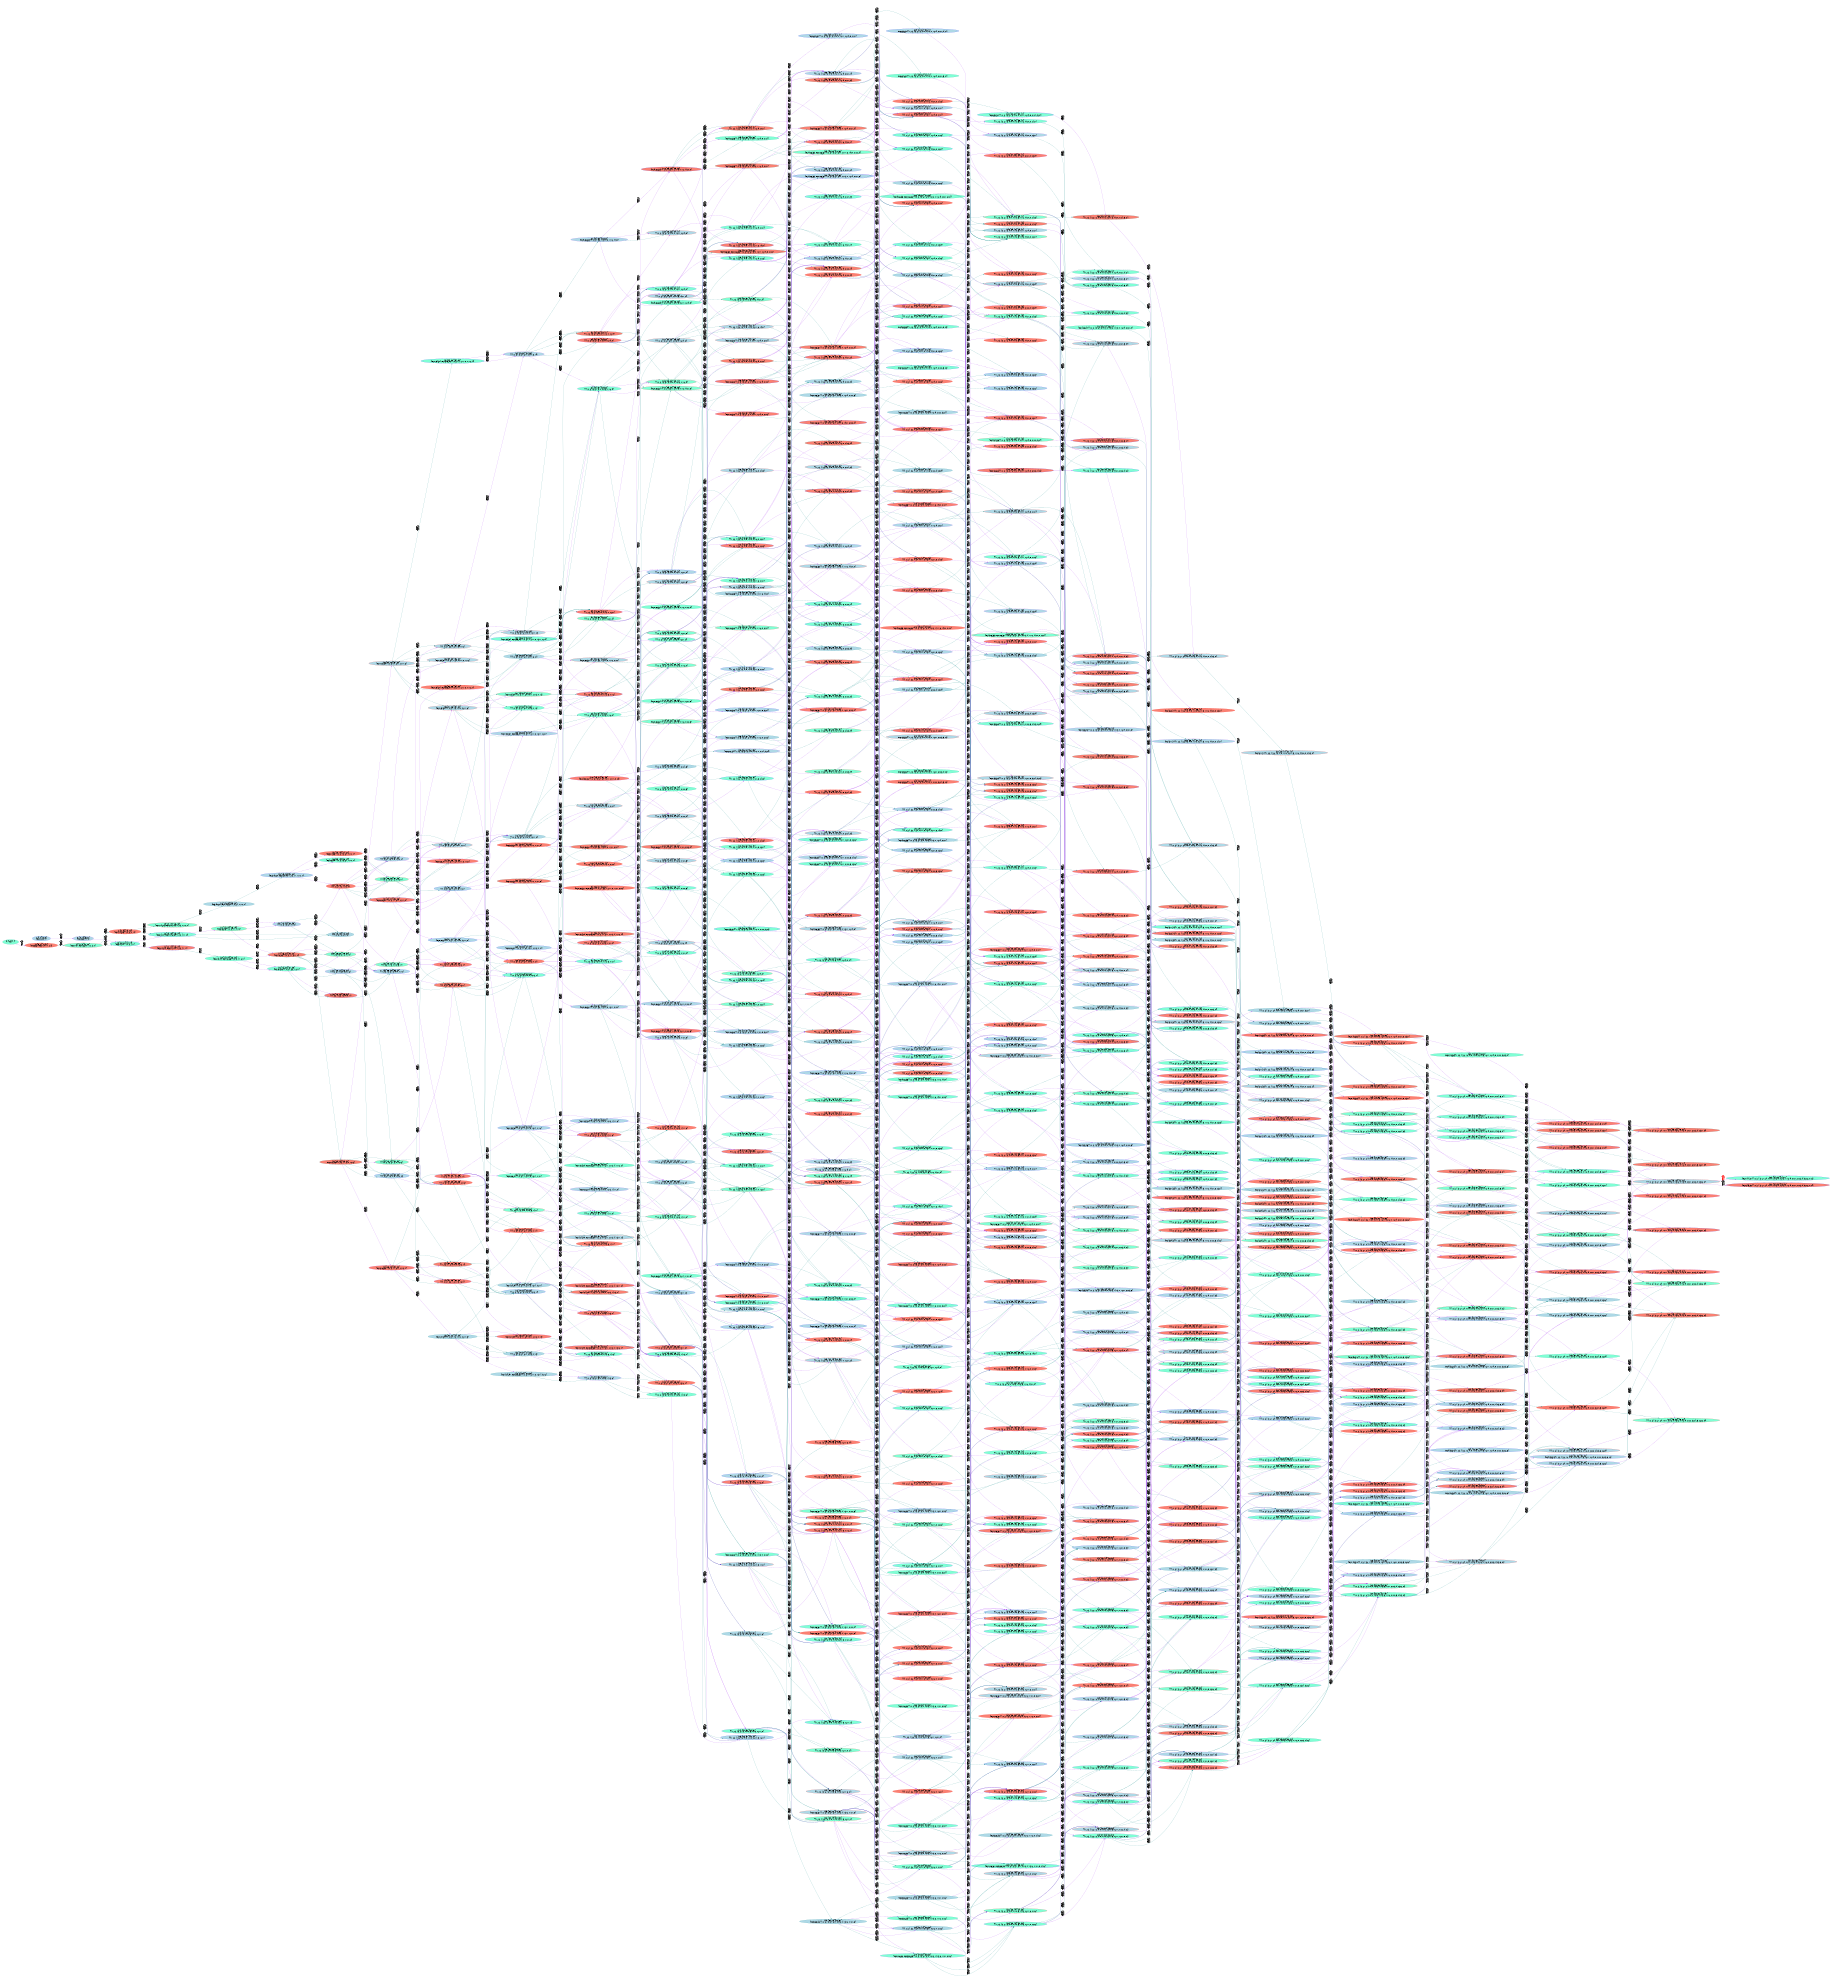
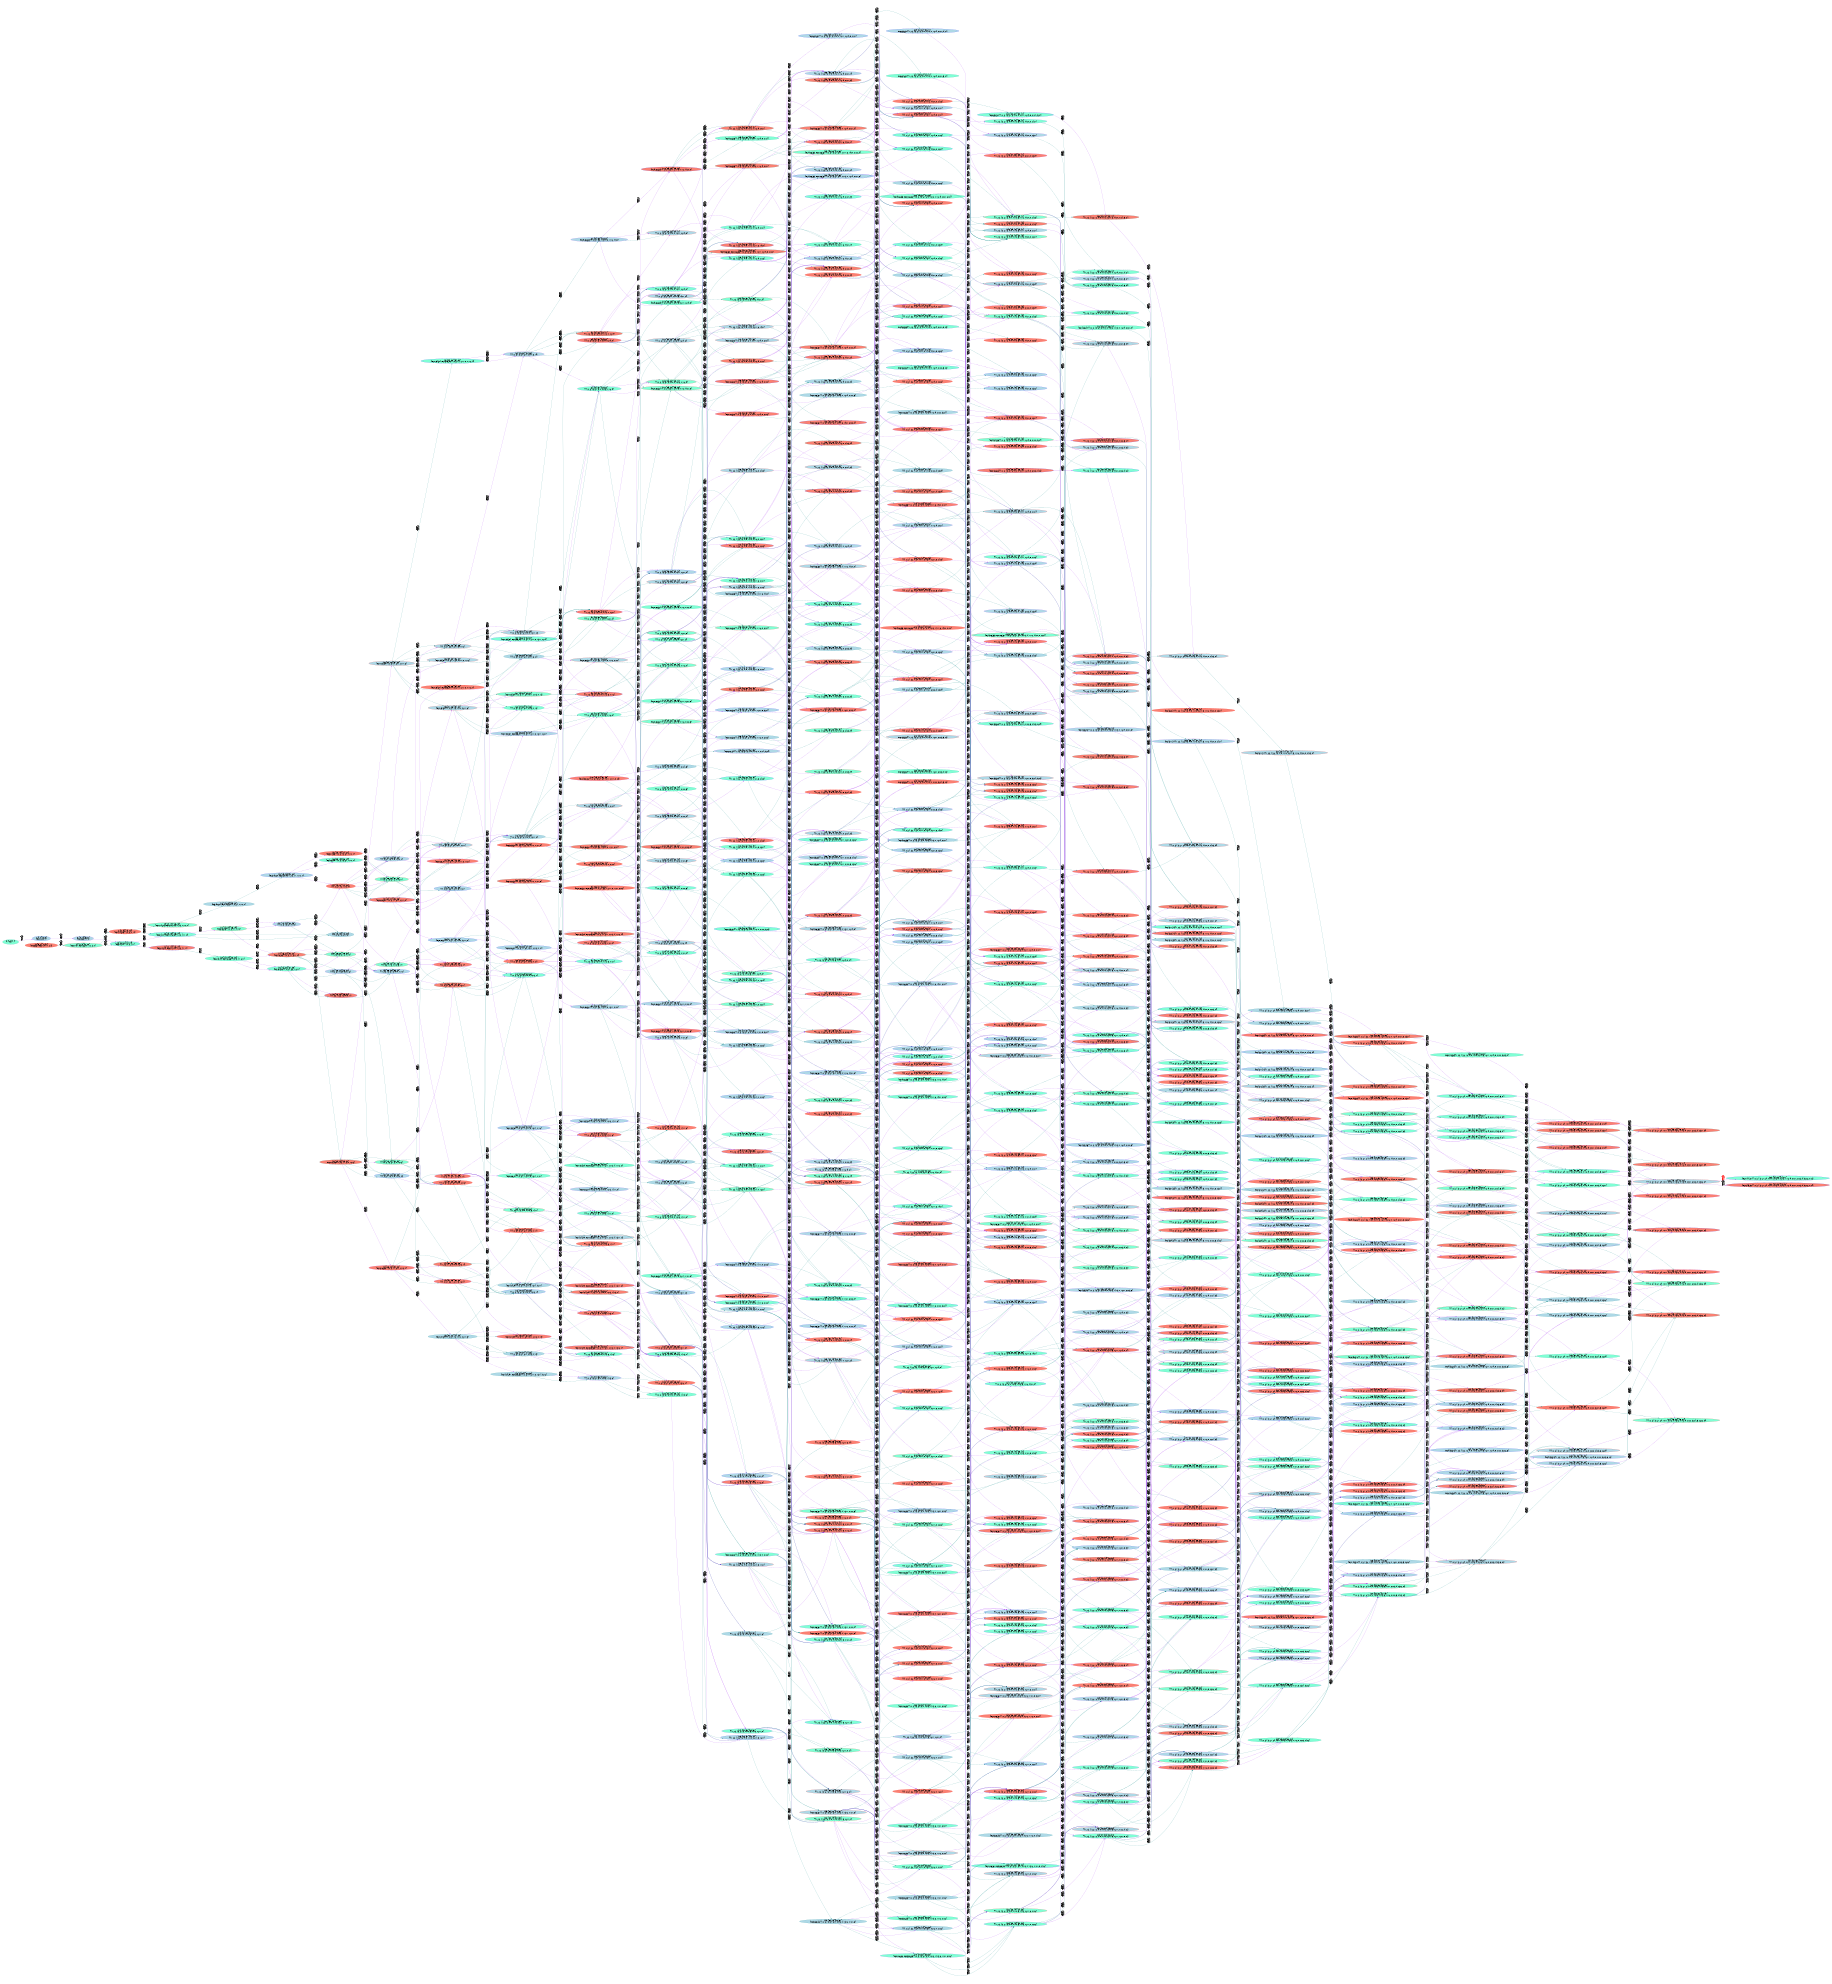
edge "S0: [0, 0] [0, 0] {}{}" -> "S3: [53, 67] [77, 97] {T0J1:53-67, T0J2:77-97}{1, 2, 3}": now "S0: [0, 0] [0, 0] {}{}" -> "S1: [0, 0] [10, 13] {T0J0:10-13}{1}"
